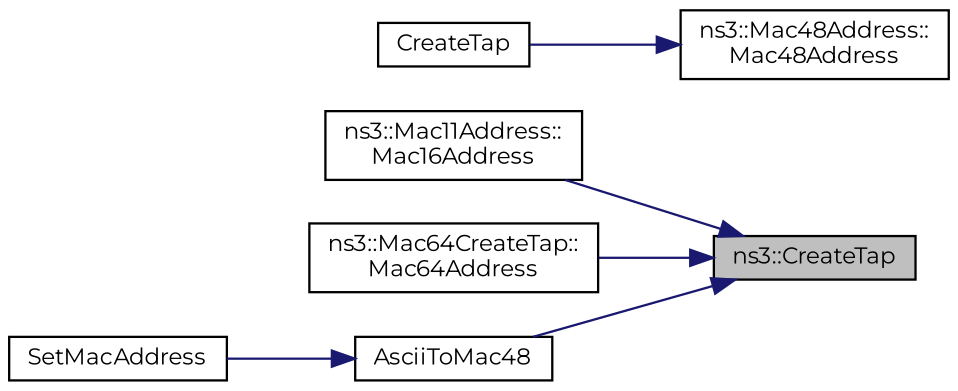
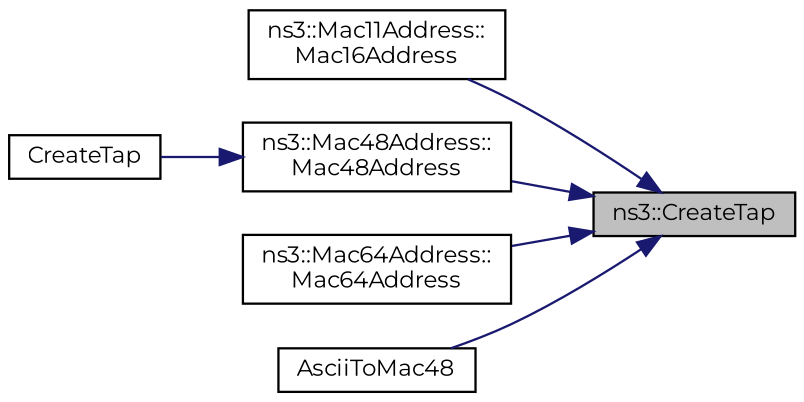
edge "ns3::Mac48Address:: Mac48Address" -> "ns3::CreateTap": added
node "ns3::Mac64CreateTap:: Mac64Address": label "ns3::Mac64CreateTap:: Mac64Address" -> "ns3::Mac64Address:: Mac64Address"
node "SetMacAddress": removed
